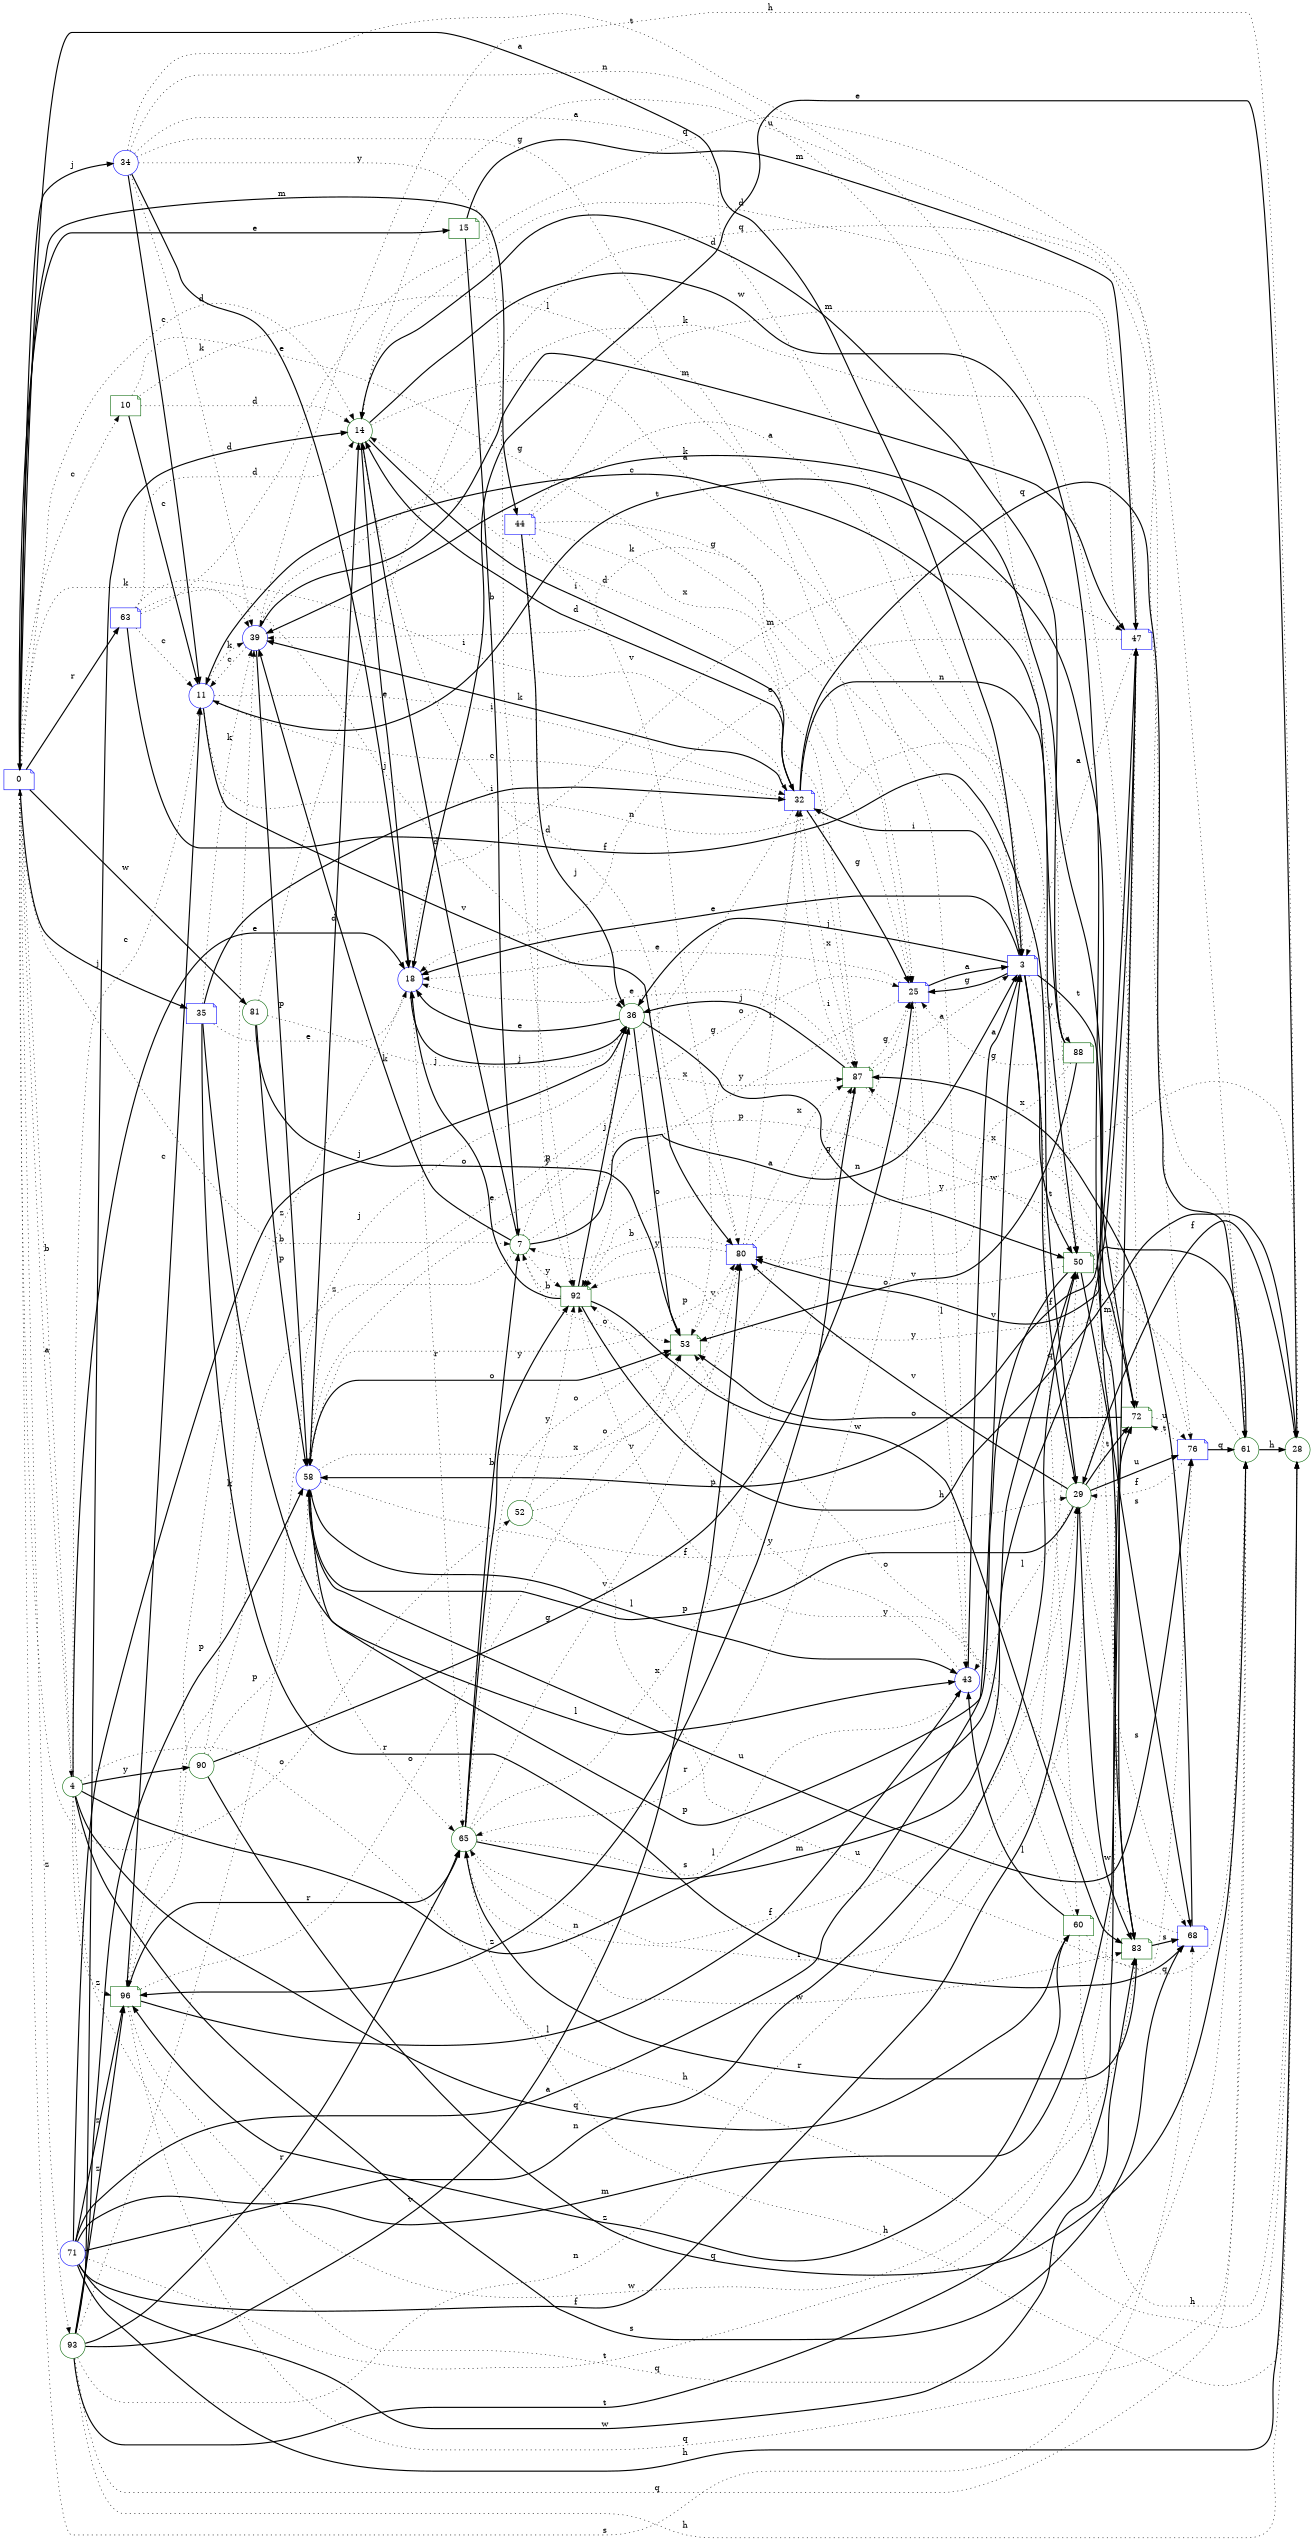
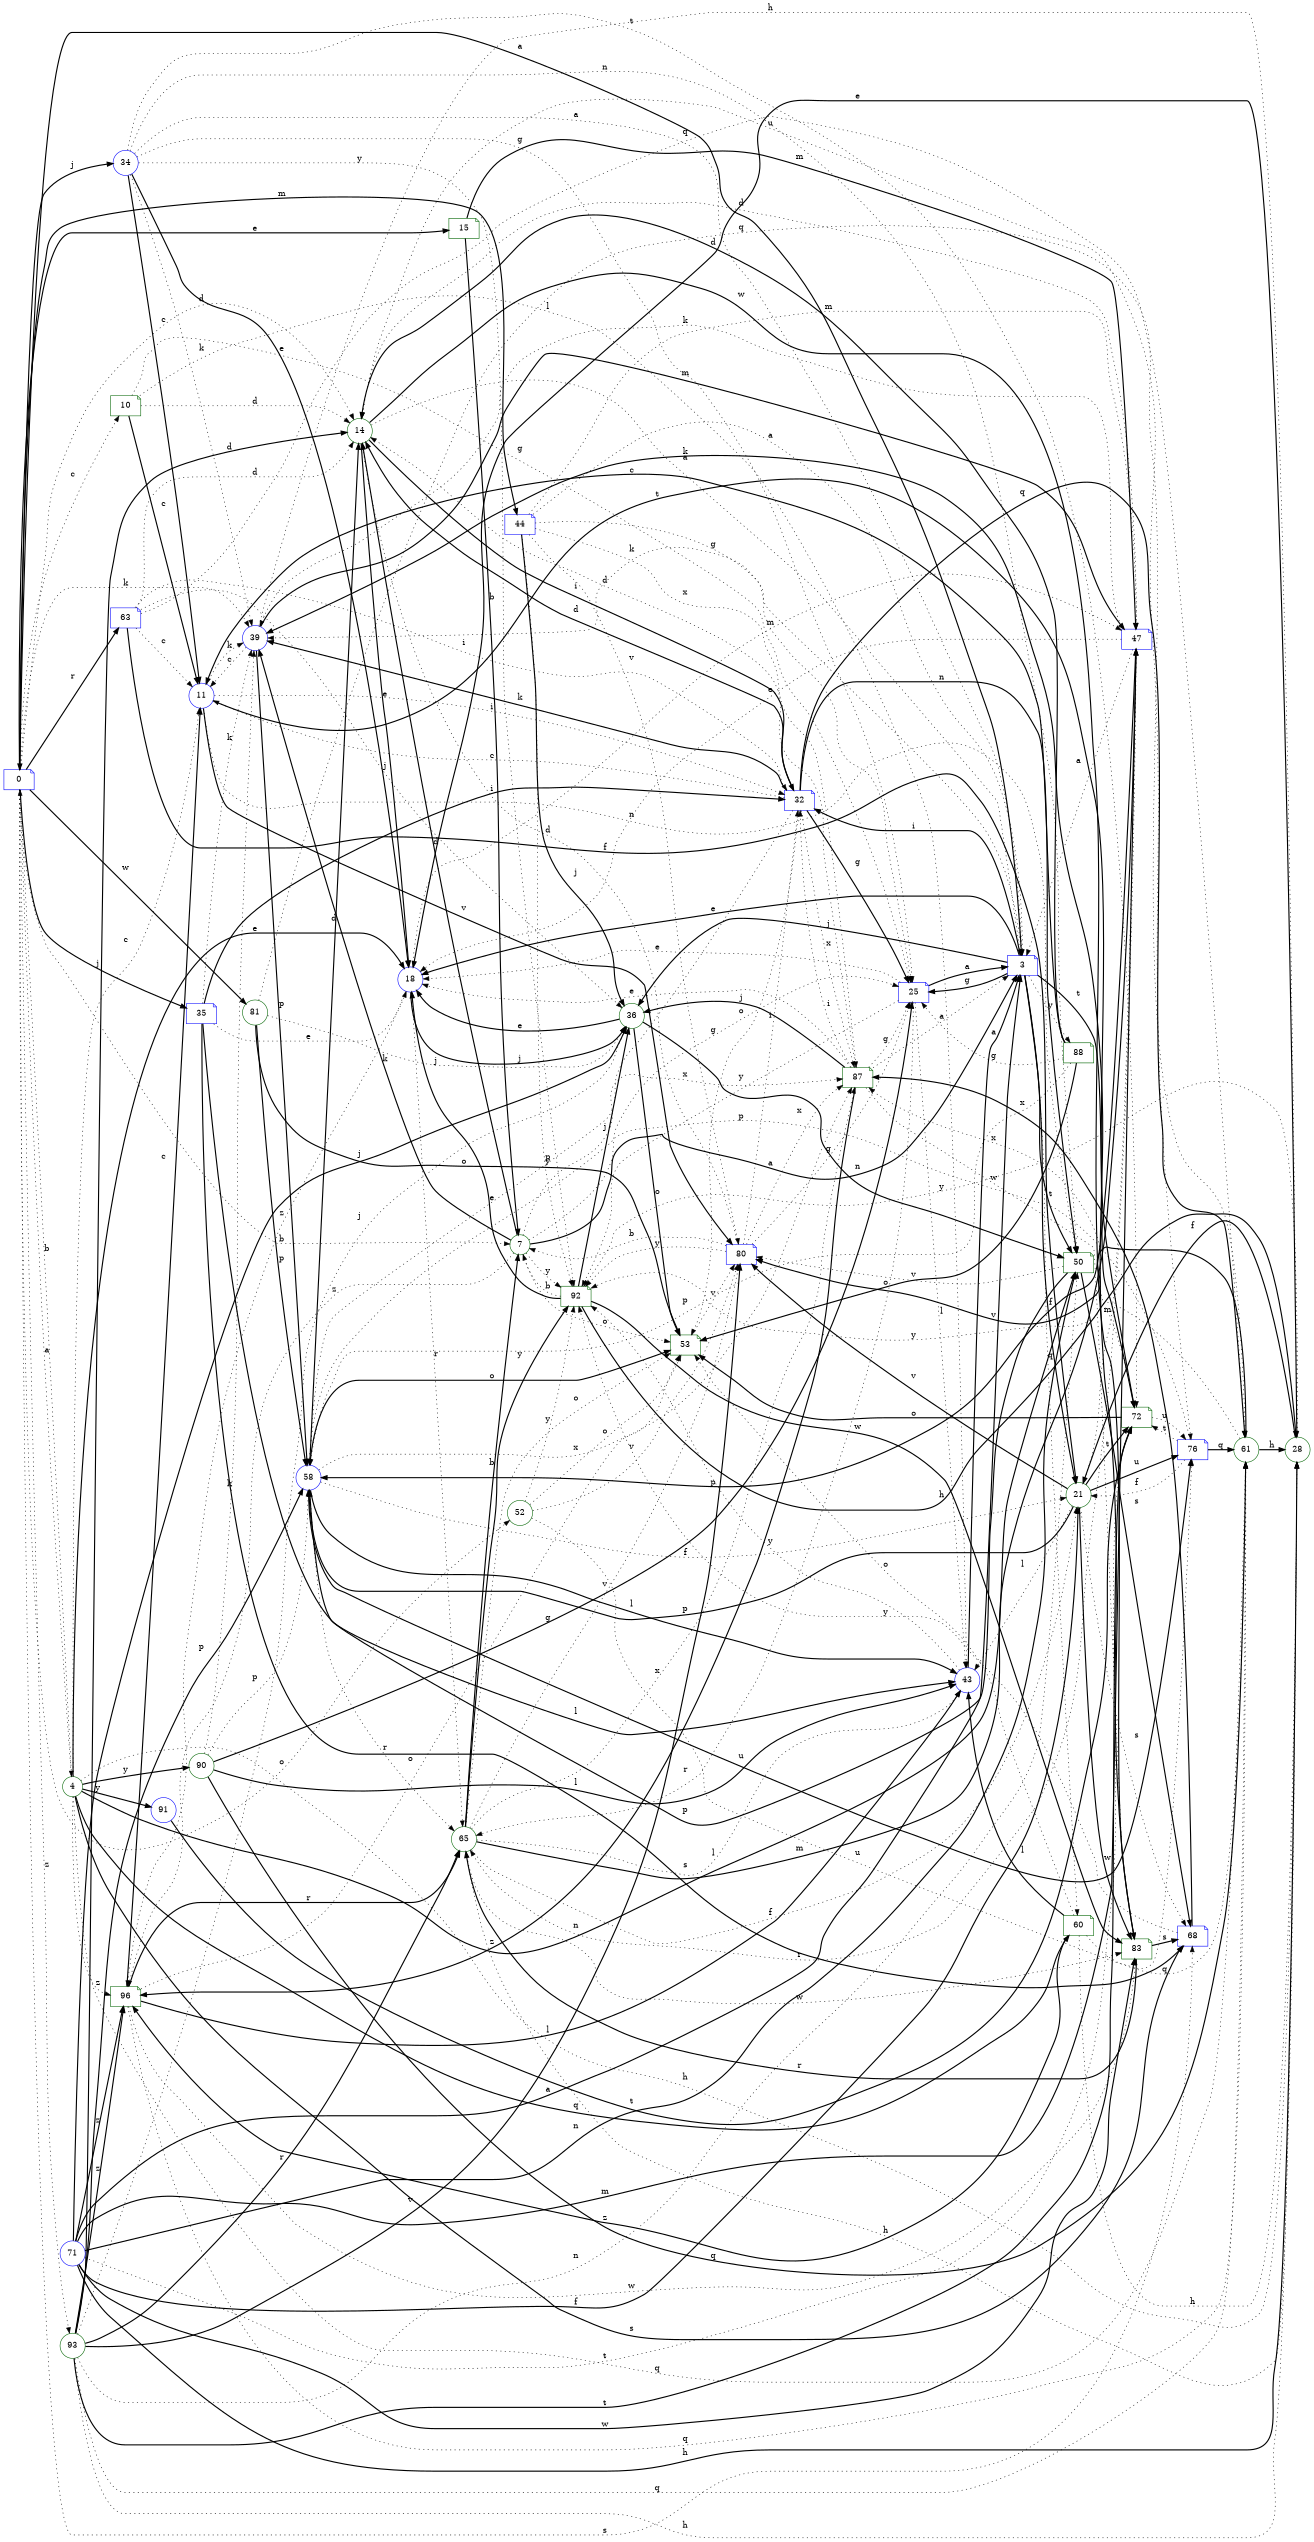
node "29": label "29" -> "21"
edge "90" -> "43": added, label "l"
node "91": added
